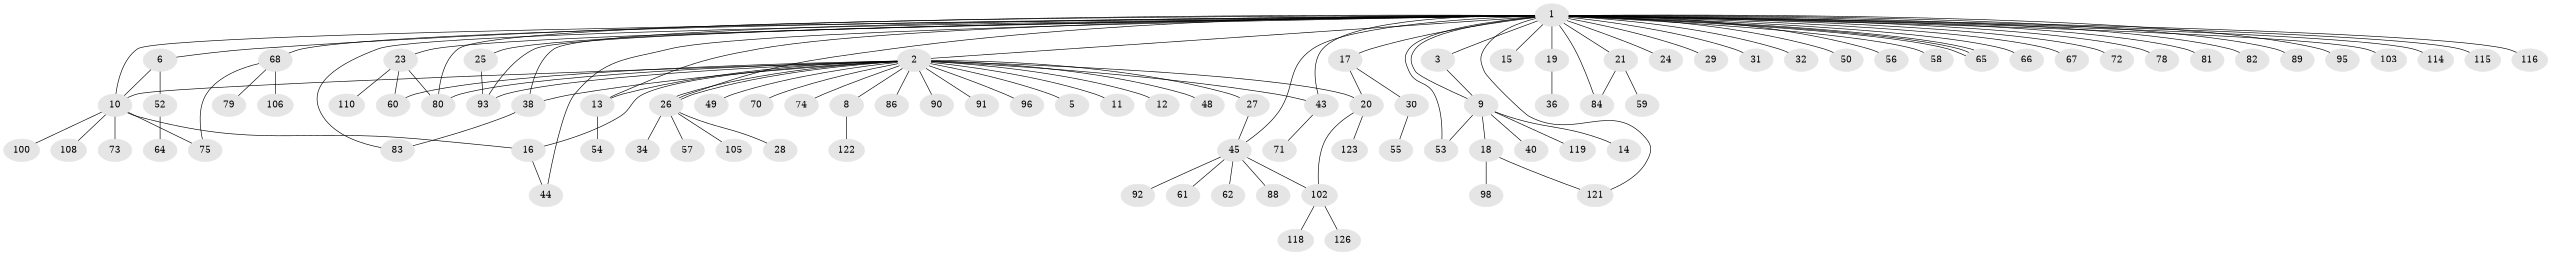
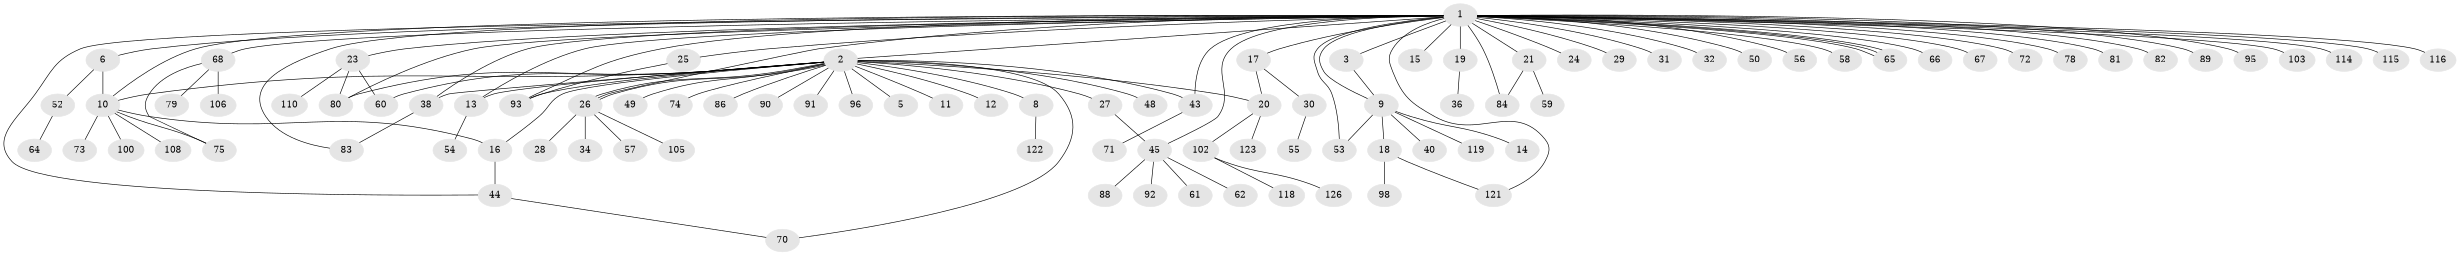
edge "45" -- "102": removed
edge "44" -- "70": added
